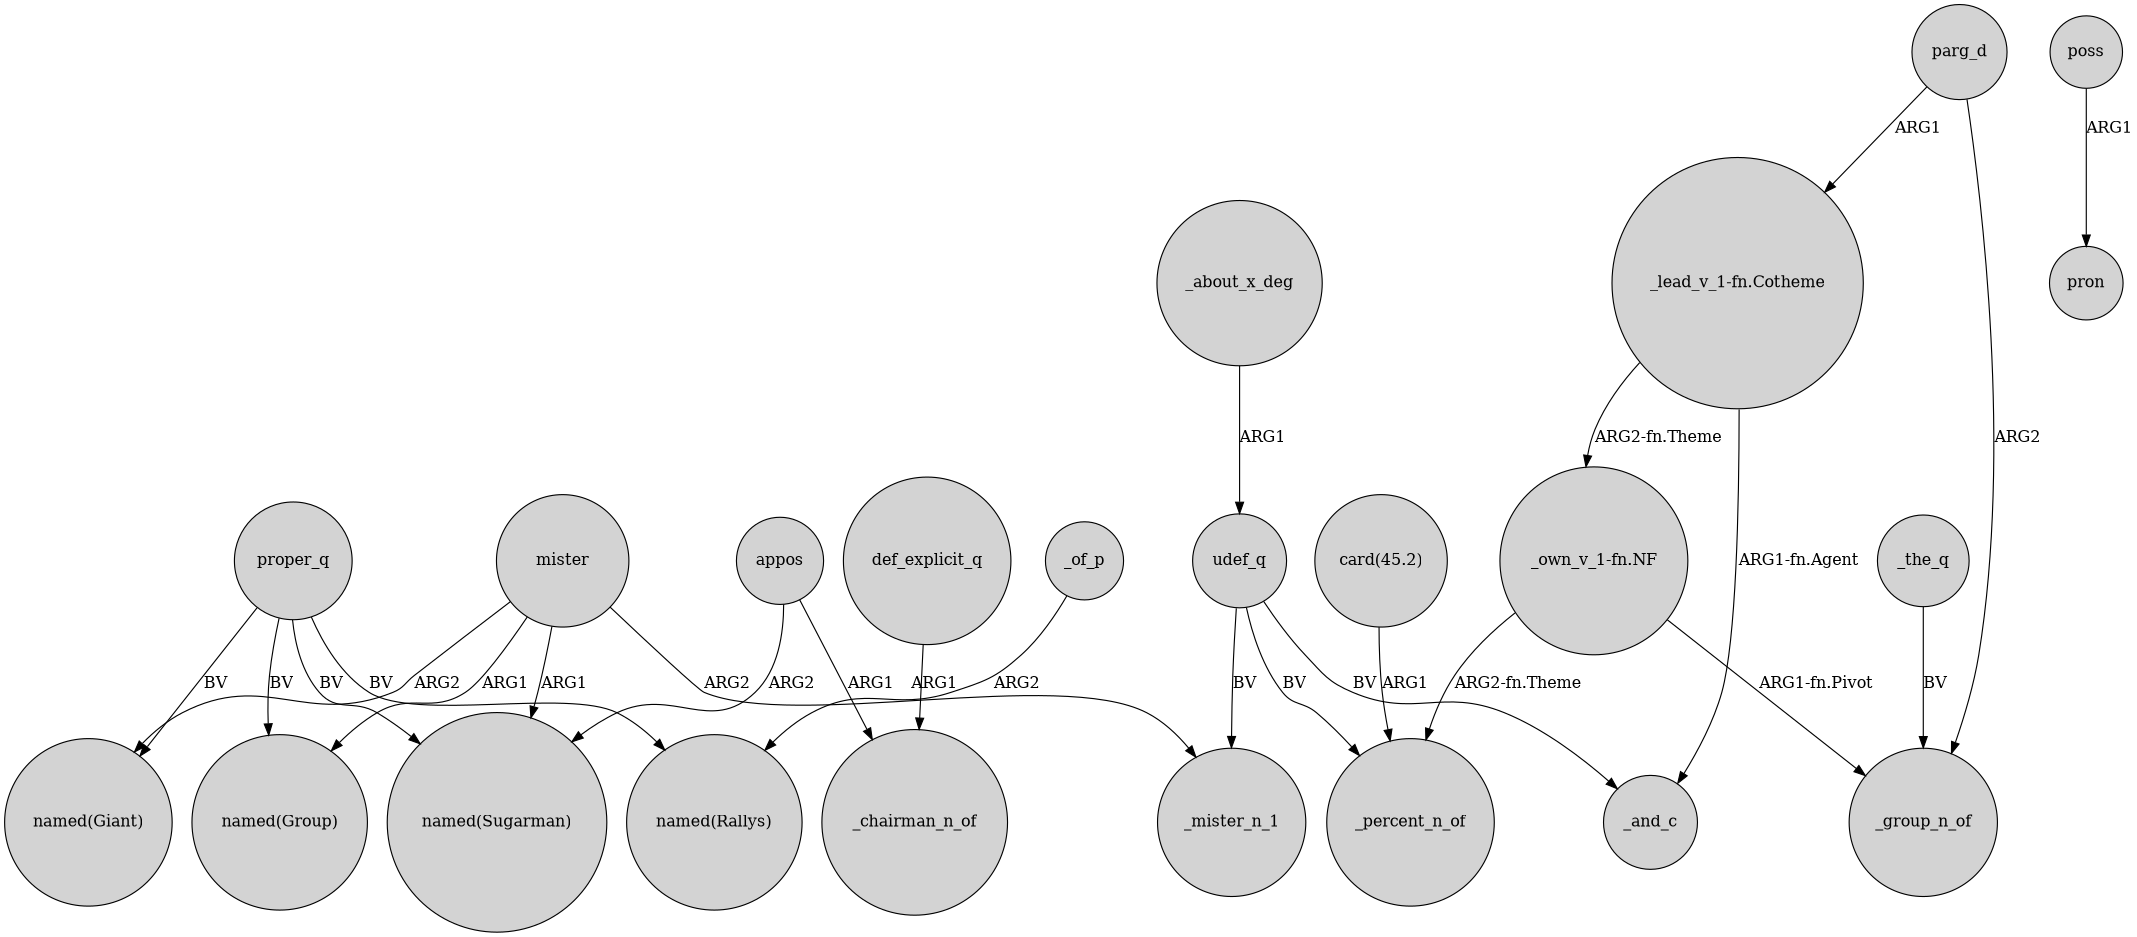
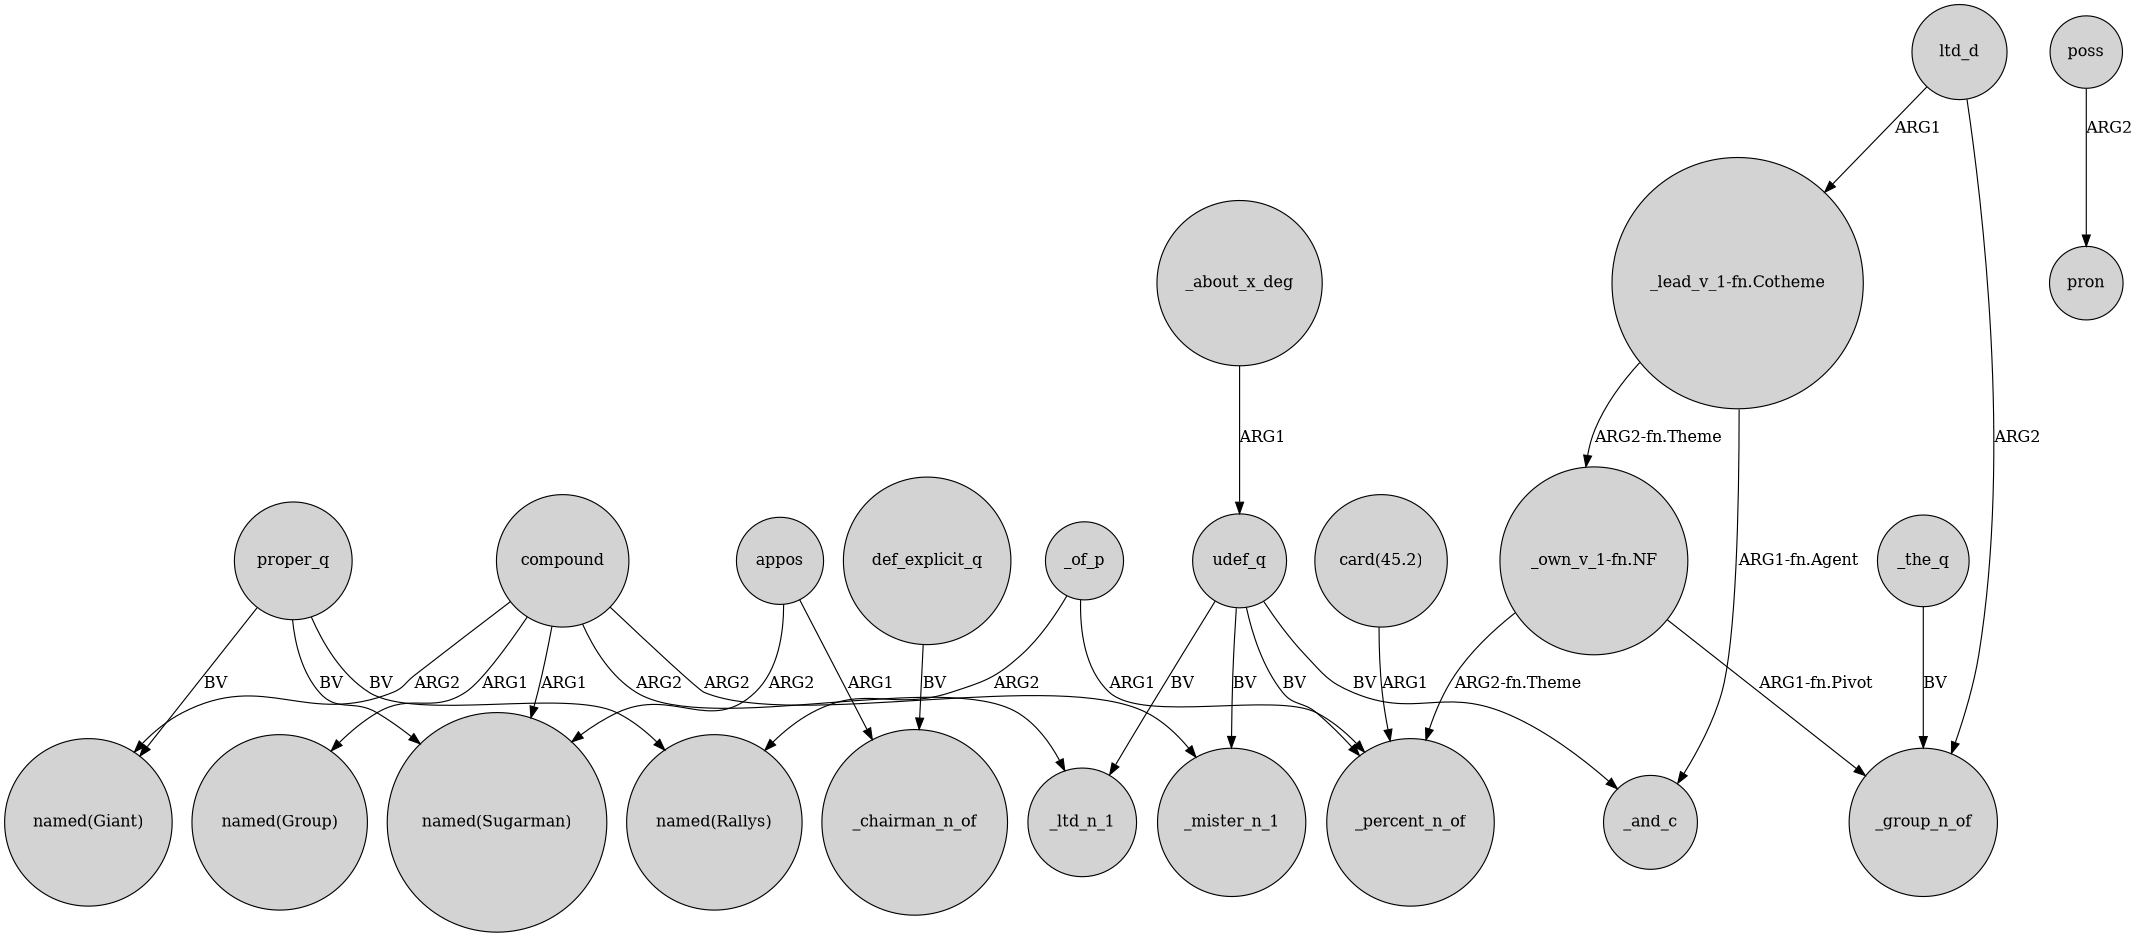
node "parg_d": label "parg_d" -> "ltd_d"
edge "poss" -> "pron": label "ARG1" -> "ARG2"
node "mister": label "mister" -> "compound"
edge "proper_q" -> "named(Group)": removed, label "BV"
edge "def_explicit_q" -> "_chairman_n_of": label "ARG1" -> "BV"
edge "_of_p" -> "_percent_n_of": added, label "ARG1"
node "_ltd_n_1": added
